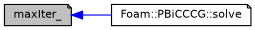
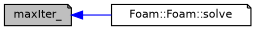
node "Foam::PBiCCCG::solve": label "Foam::PBiCCCG::solve" -> "Foam::Foam::solve"
